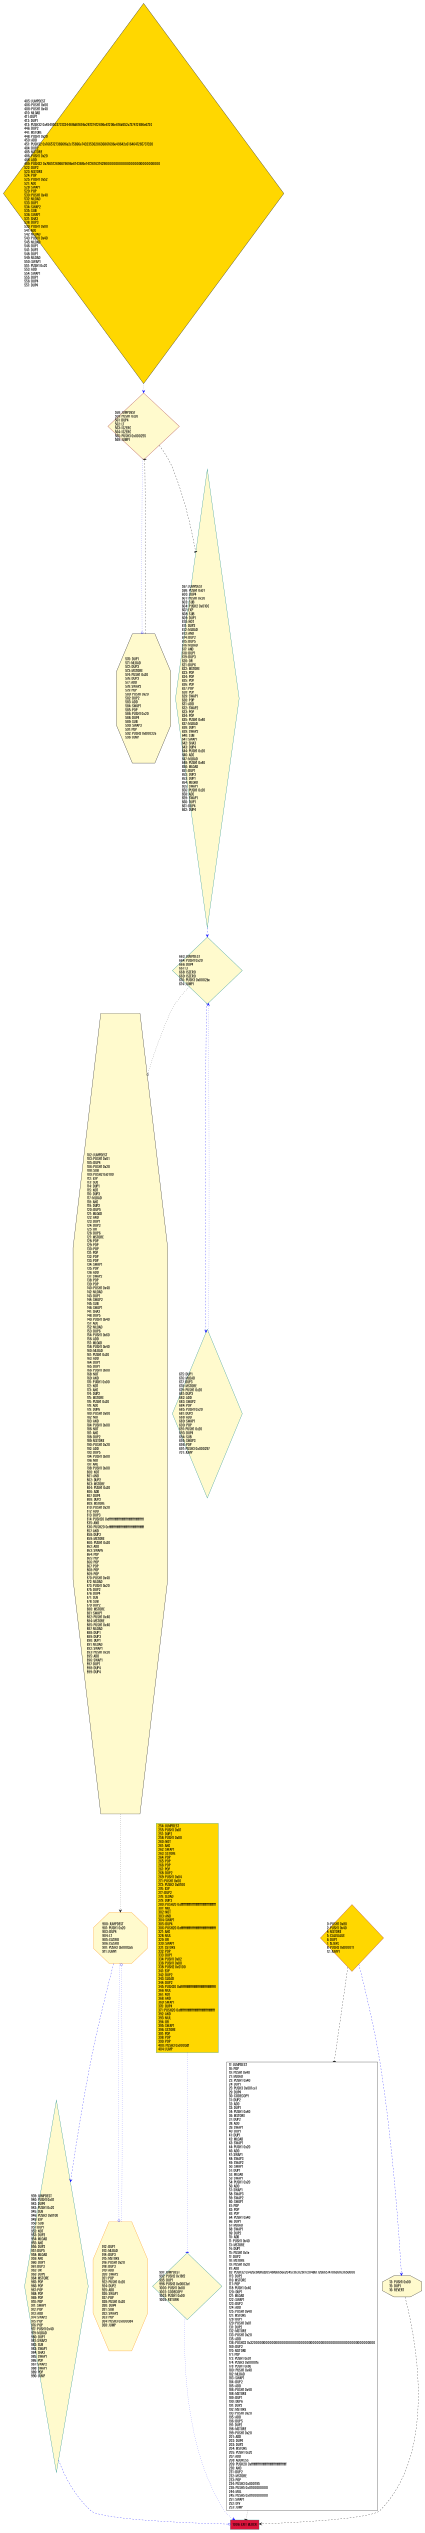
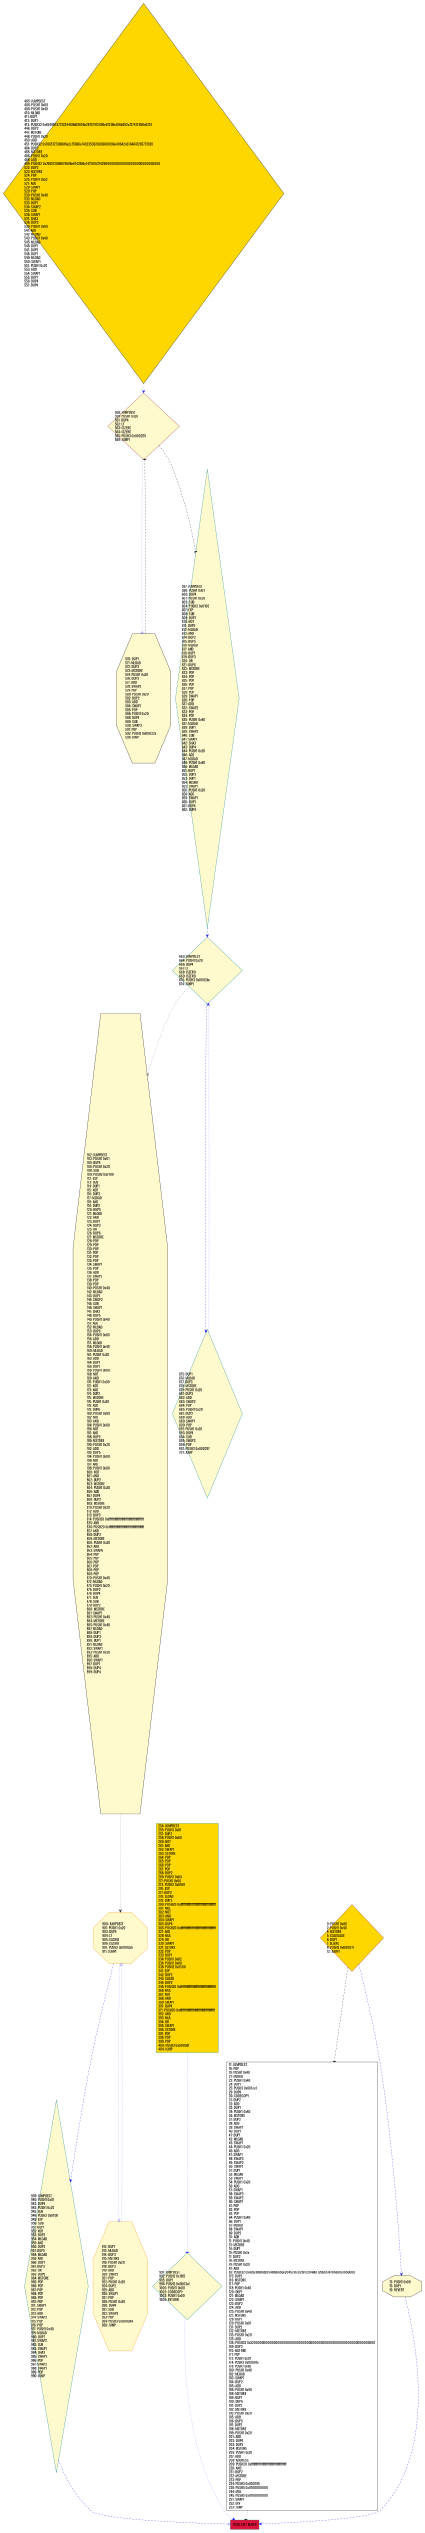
edge "13: PUSH1 0x00 15: DUP1 16: REVERT" -> "1006: EXIT BLOCK": color black -> blue
